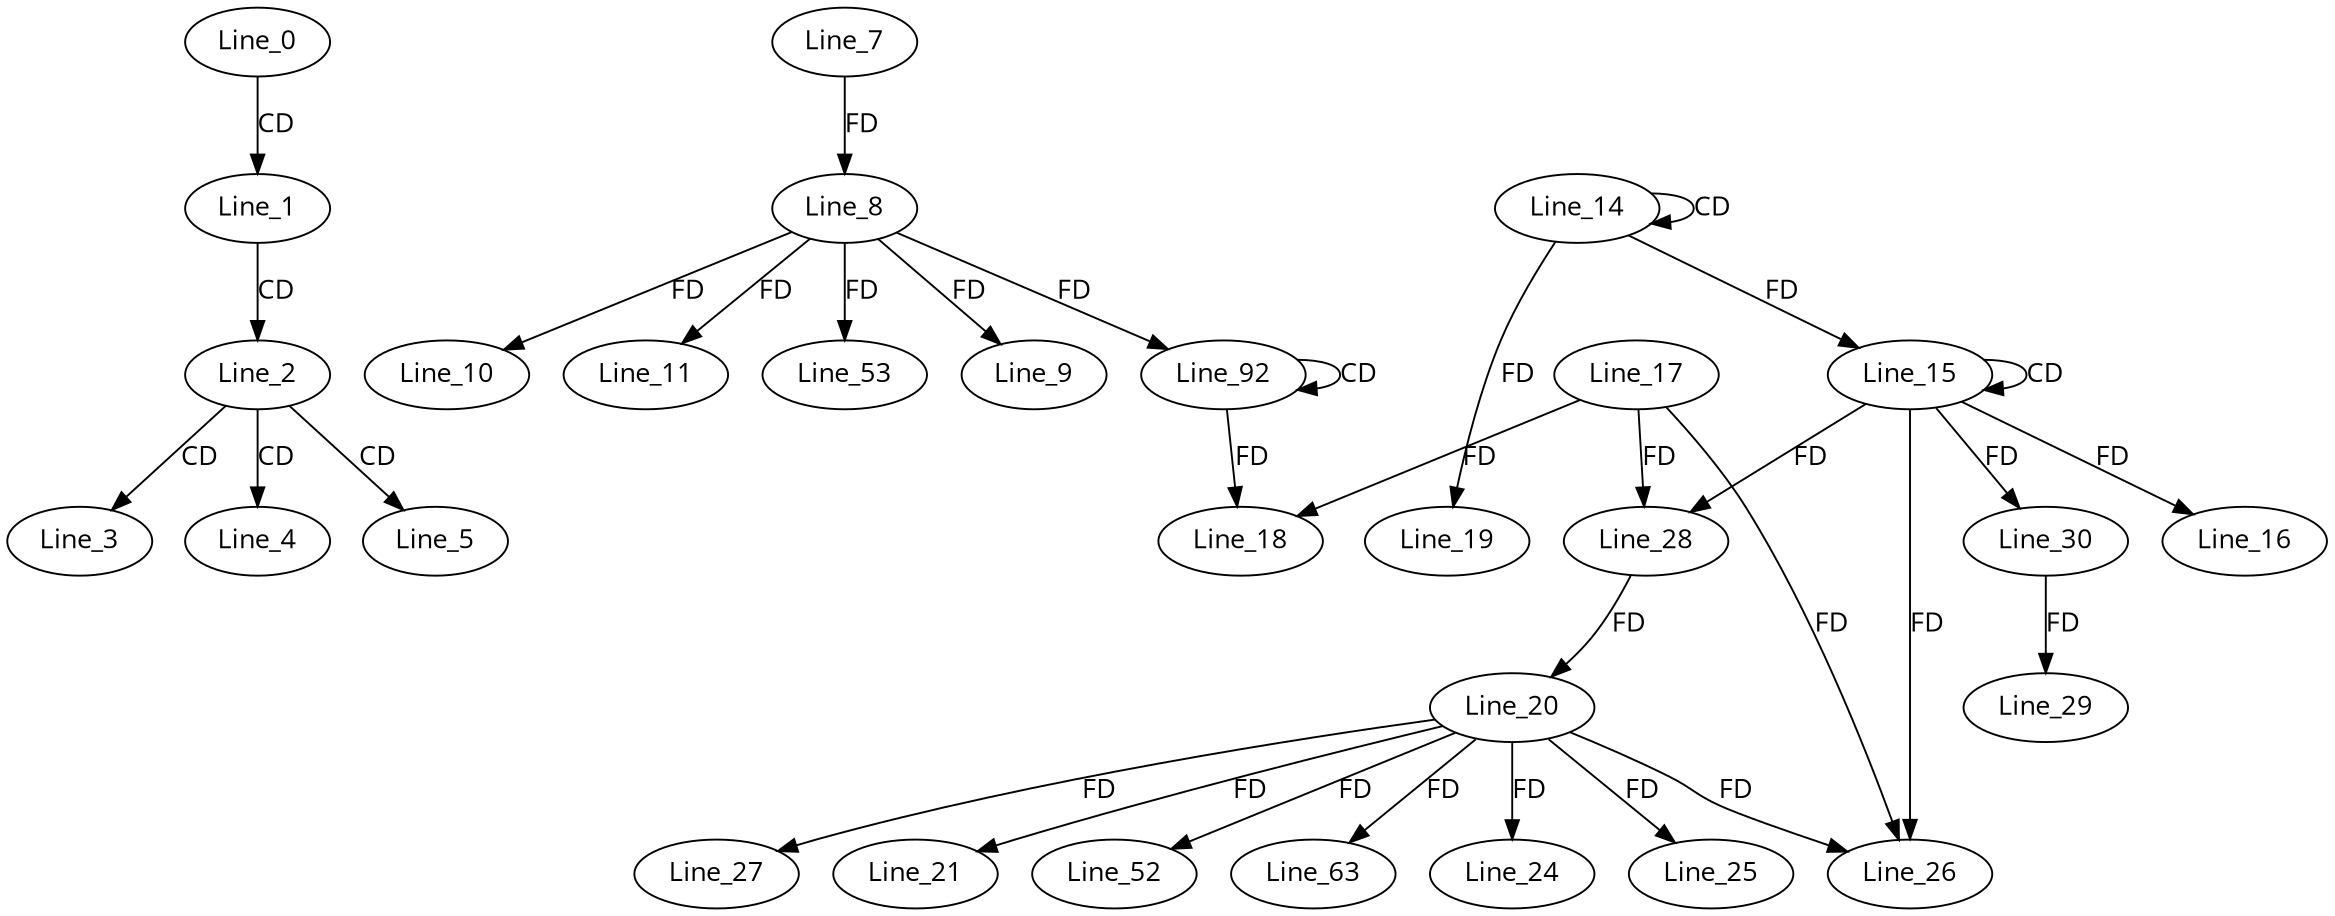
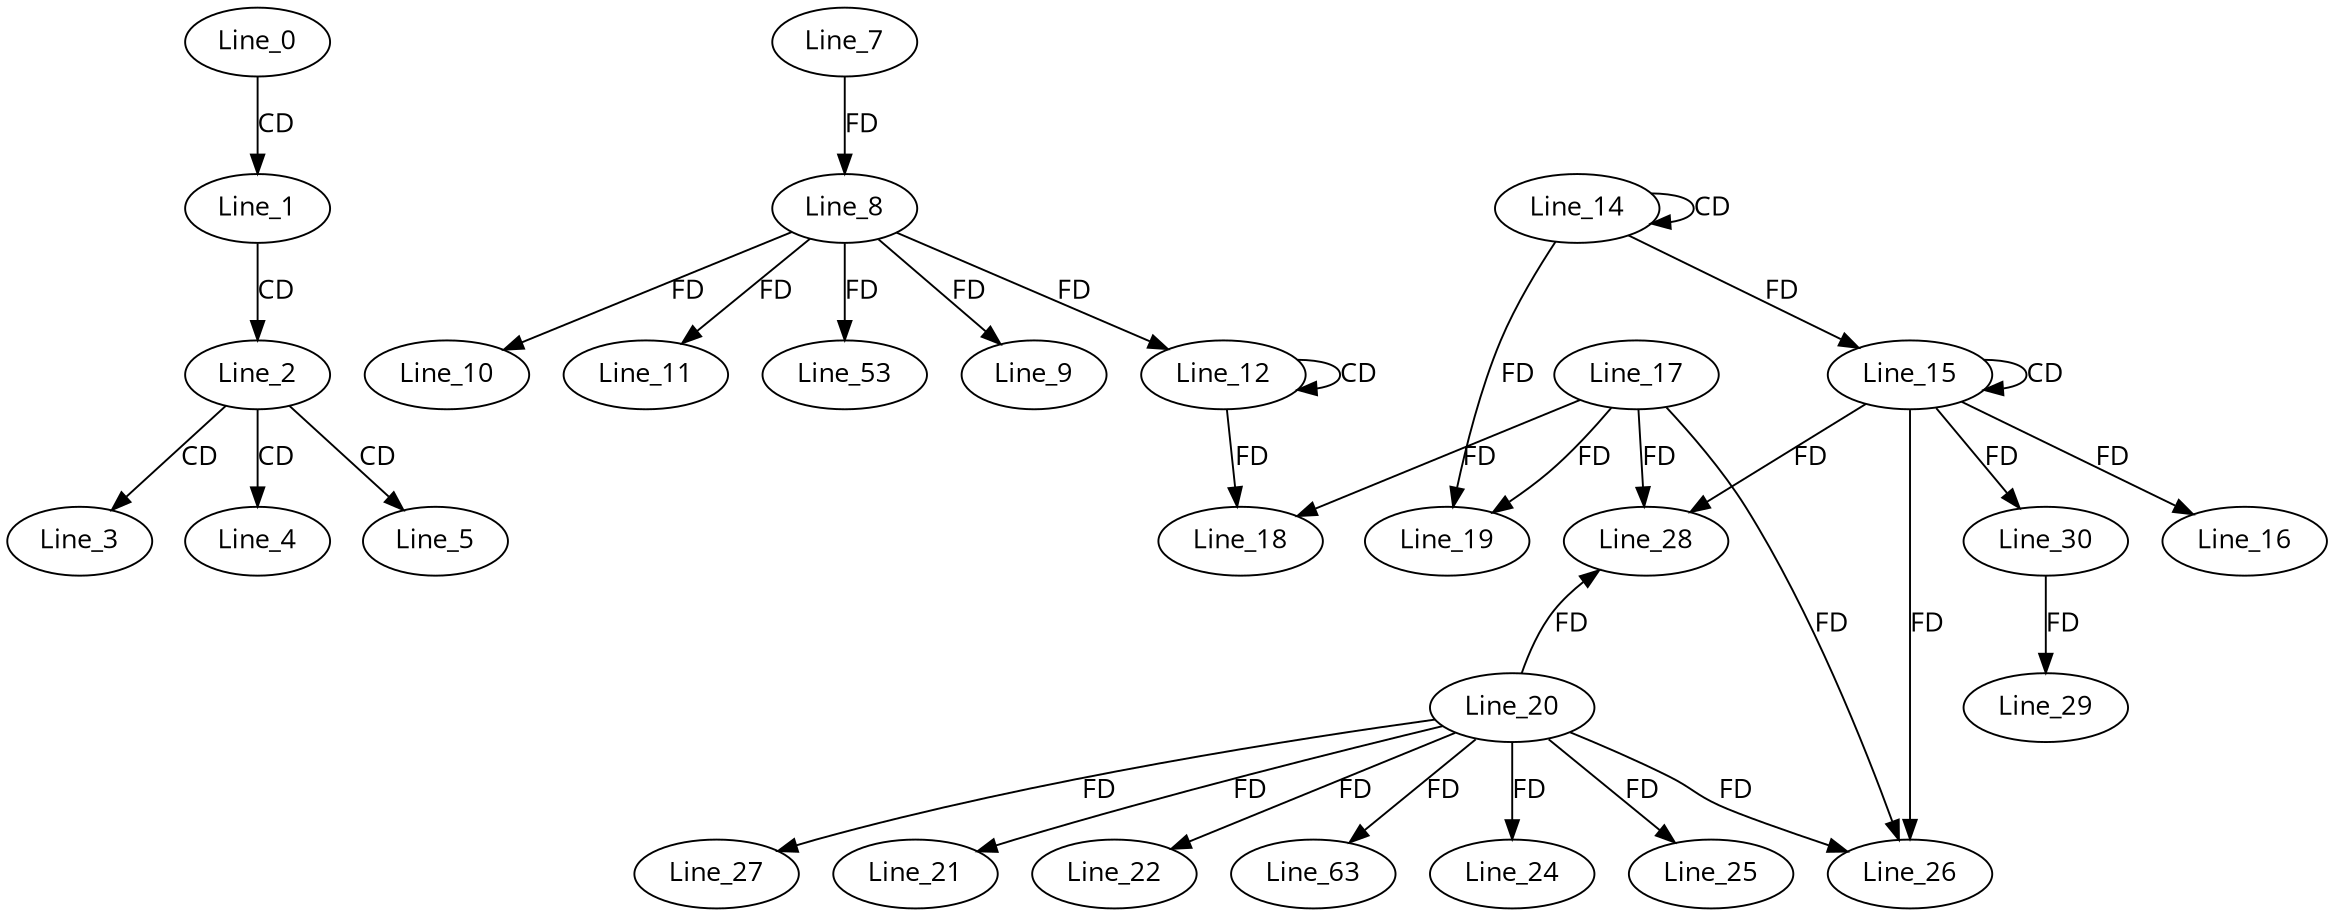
node "Line_92": label "Line_92" -> "Line_12"
edge "Line_17" -> "Line_19": added, label "FD"
edge "Line_28" -> "Line_20": reversed
node "Line_52": label "Line_52" -> "Line_22"
